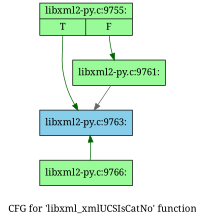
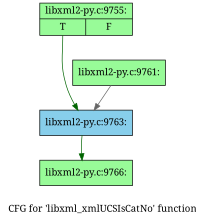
edge "libxml2-py.c:9755:" -> "libxml2-py.c:9761:": removed
edge "libxml2-py.c:9766:" -> "libxml2-py.c:9763:": reversed
